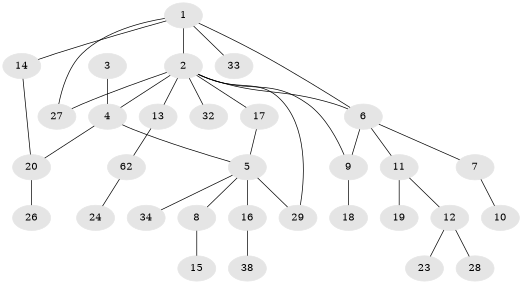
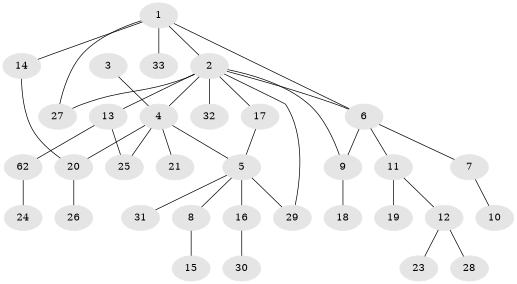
node "25": added
node "21": added
node "34": label "34" -> "31"
node "38": label "38" -> "30"
